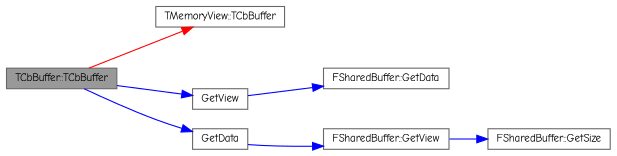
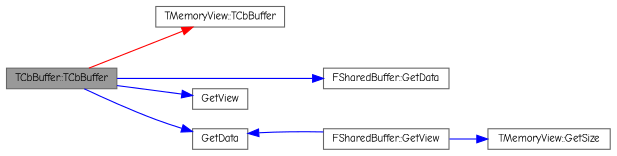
edge "GetView" -> "FSharedBuffer::GetData": now "TCbBuffer::TCbBuffer" -> "FSharedBuffer::GetData"
node "FSharedBuffer::GetSize": label "FSharedBuffer::GetSize" -> "TMemoryView::GetSize"
edge "GetData" -> "FSharedBuffer::GetView": reversed
